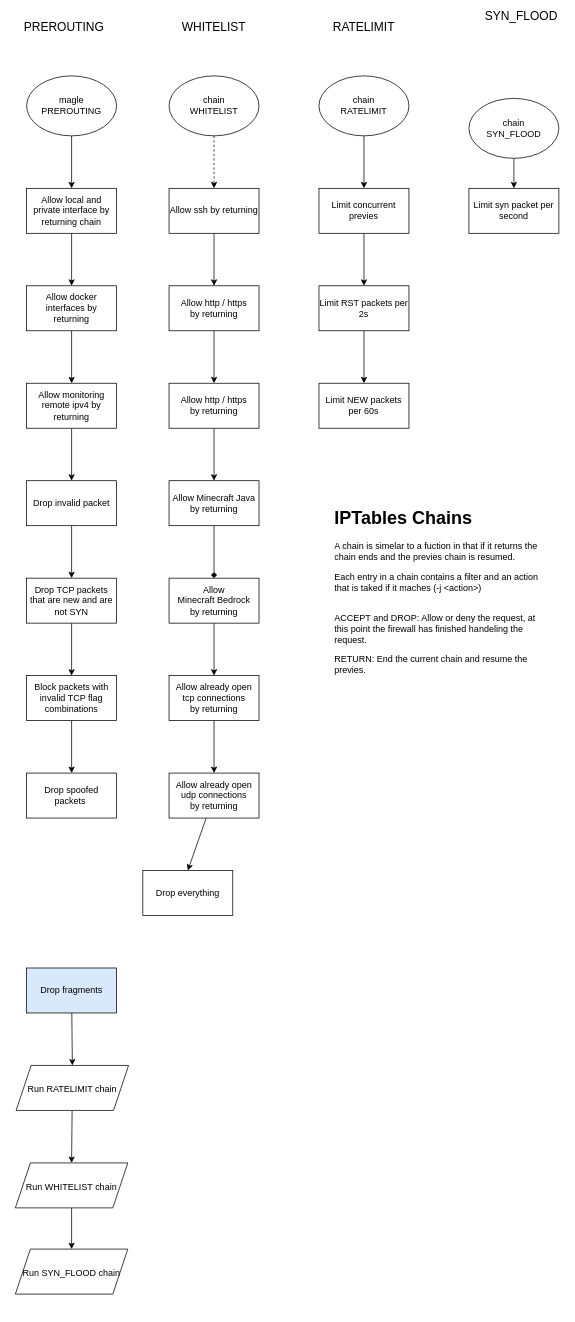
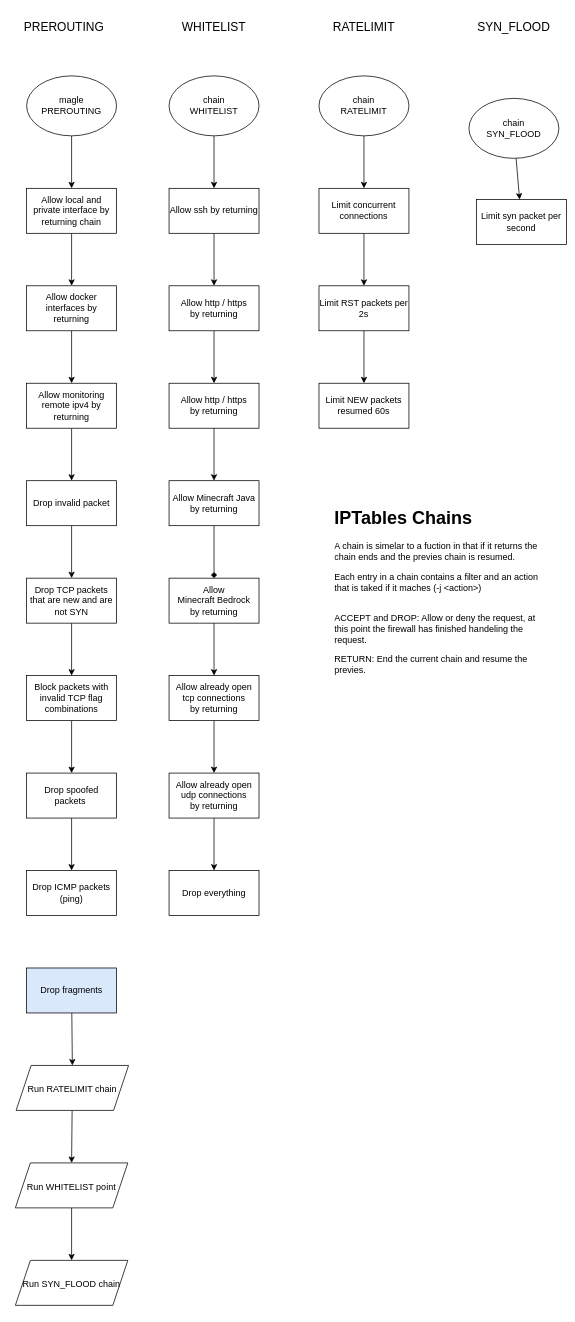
node "SYN_FLOOD": moved (522, 15) -> (514, 27)
edge "chain WHITELIST" -> "Allow ssh by returning": style dashed -> solid
node "Limit concurrent previes": label "Limit concurrent previes" -> "Limit concurrent connections"
node "Limit syn packet per second": moved (514, 210) -> (522, 222)
node "Limit NEW packets per 60s": label "Limit NEW packets per 60s" -> "Limit NEW packets resumed 60s"
edge "Drop spoofed packets" -> "Drop ICMP packets (ping)": added
node "Drop ICMP packets (ping)": added
node "Drop everything": moved (188, 893) -> (214, 893)
node "Run WHITELIST chain": label "Run WHITELIST chain" -> "Run WHITELIST point"
node "Run SYN_FLOOD chain": moved (72, 1272) -> (72, 1283)
